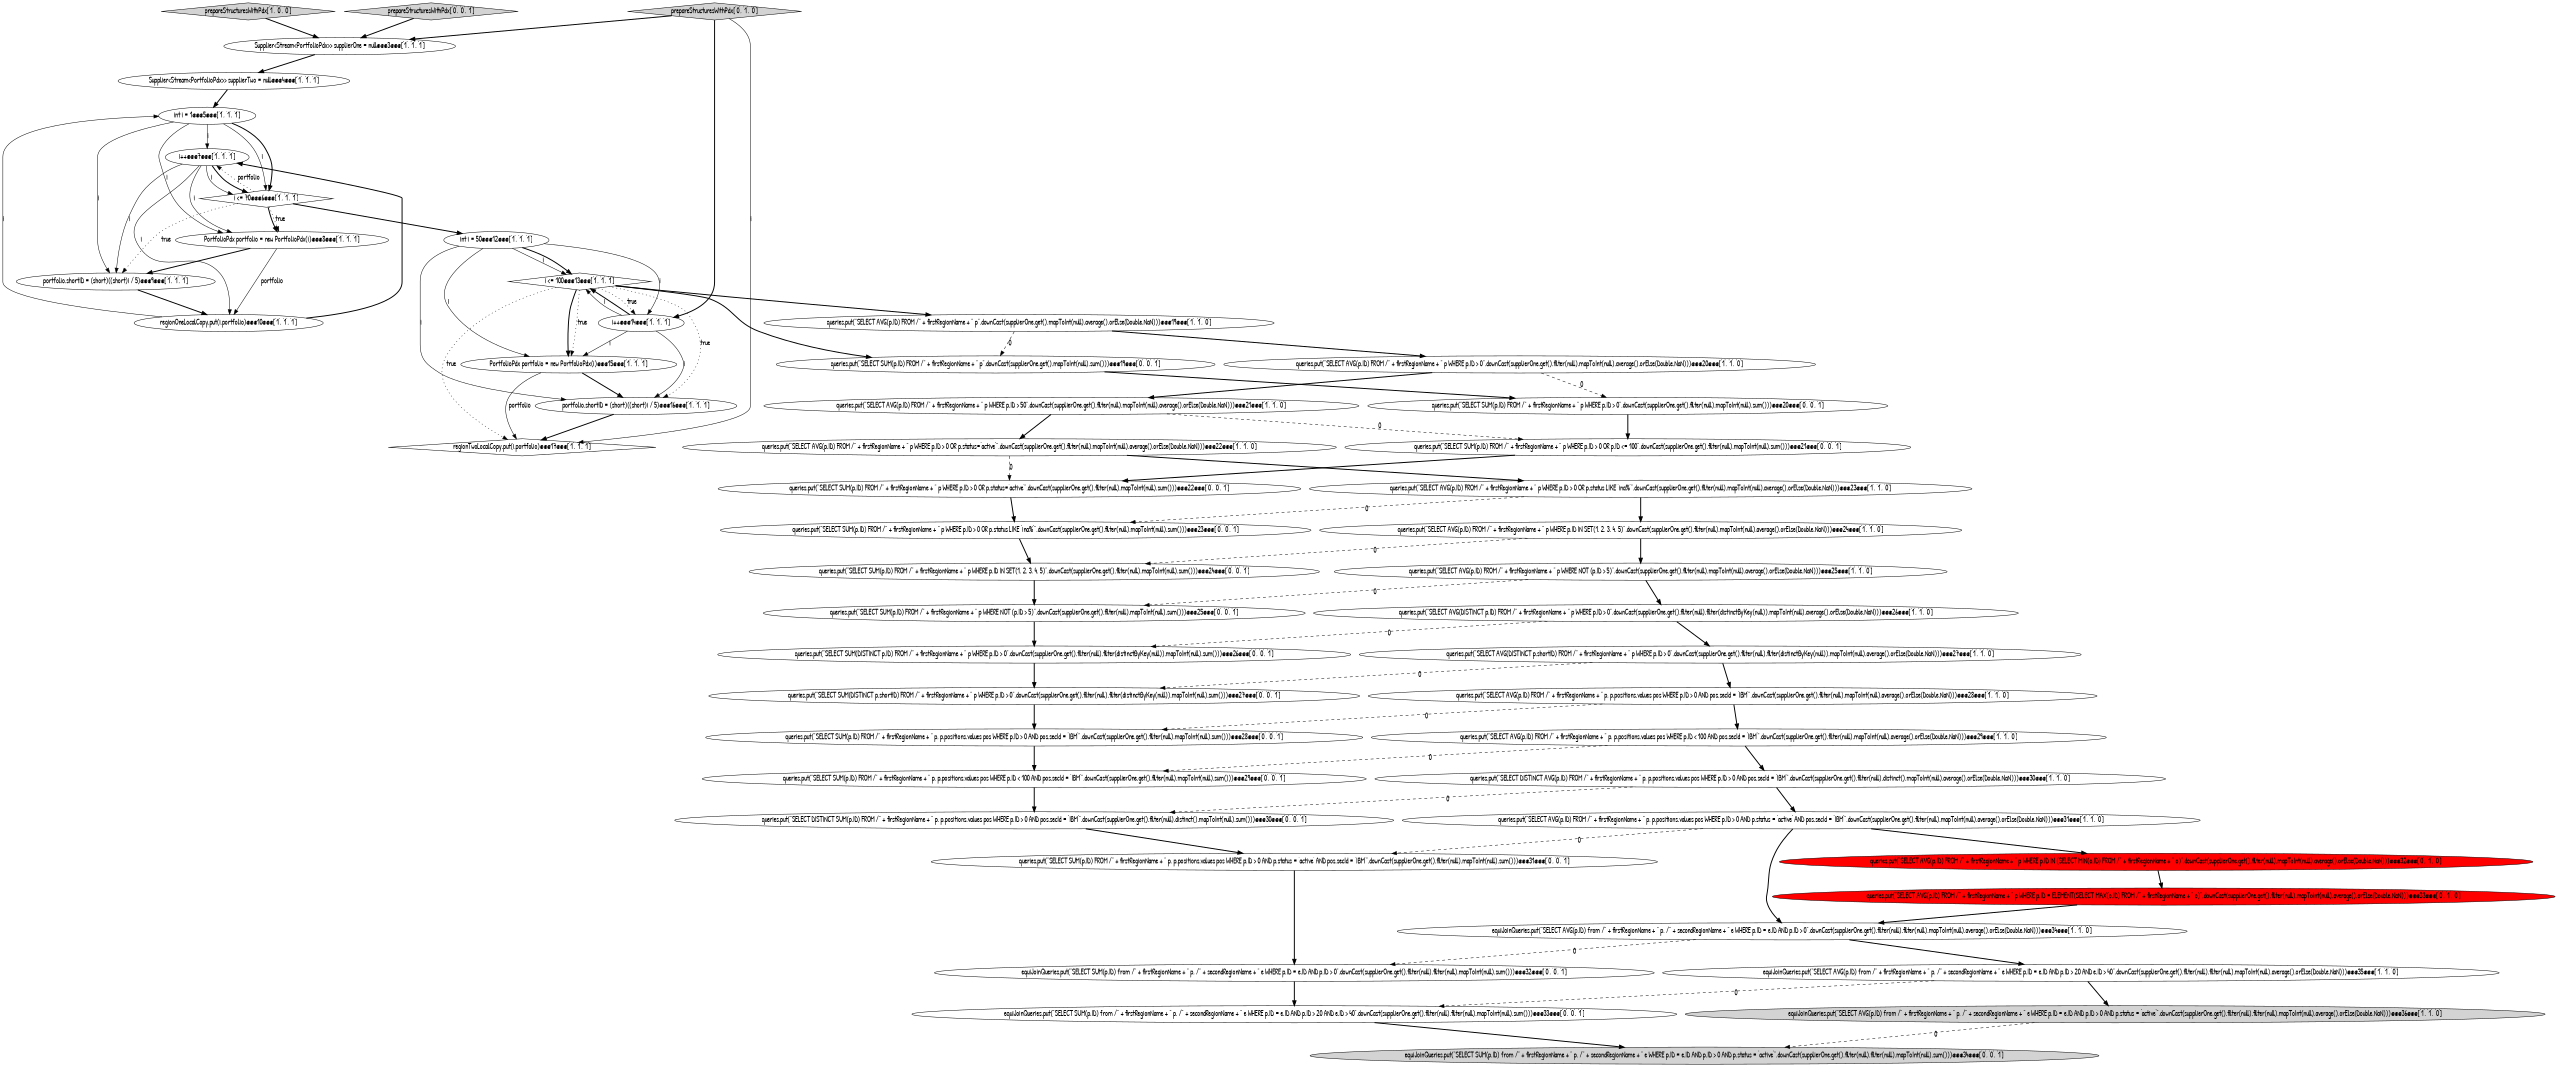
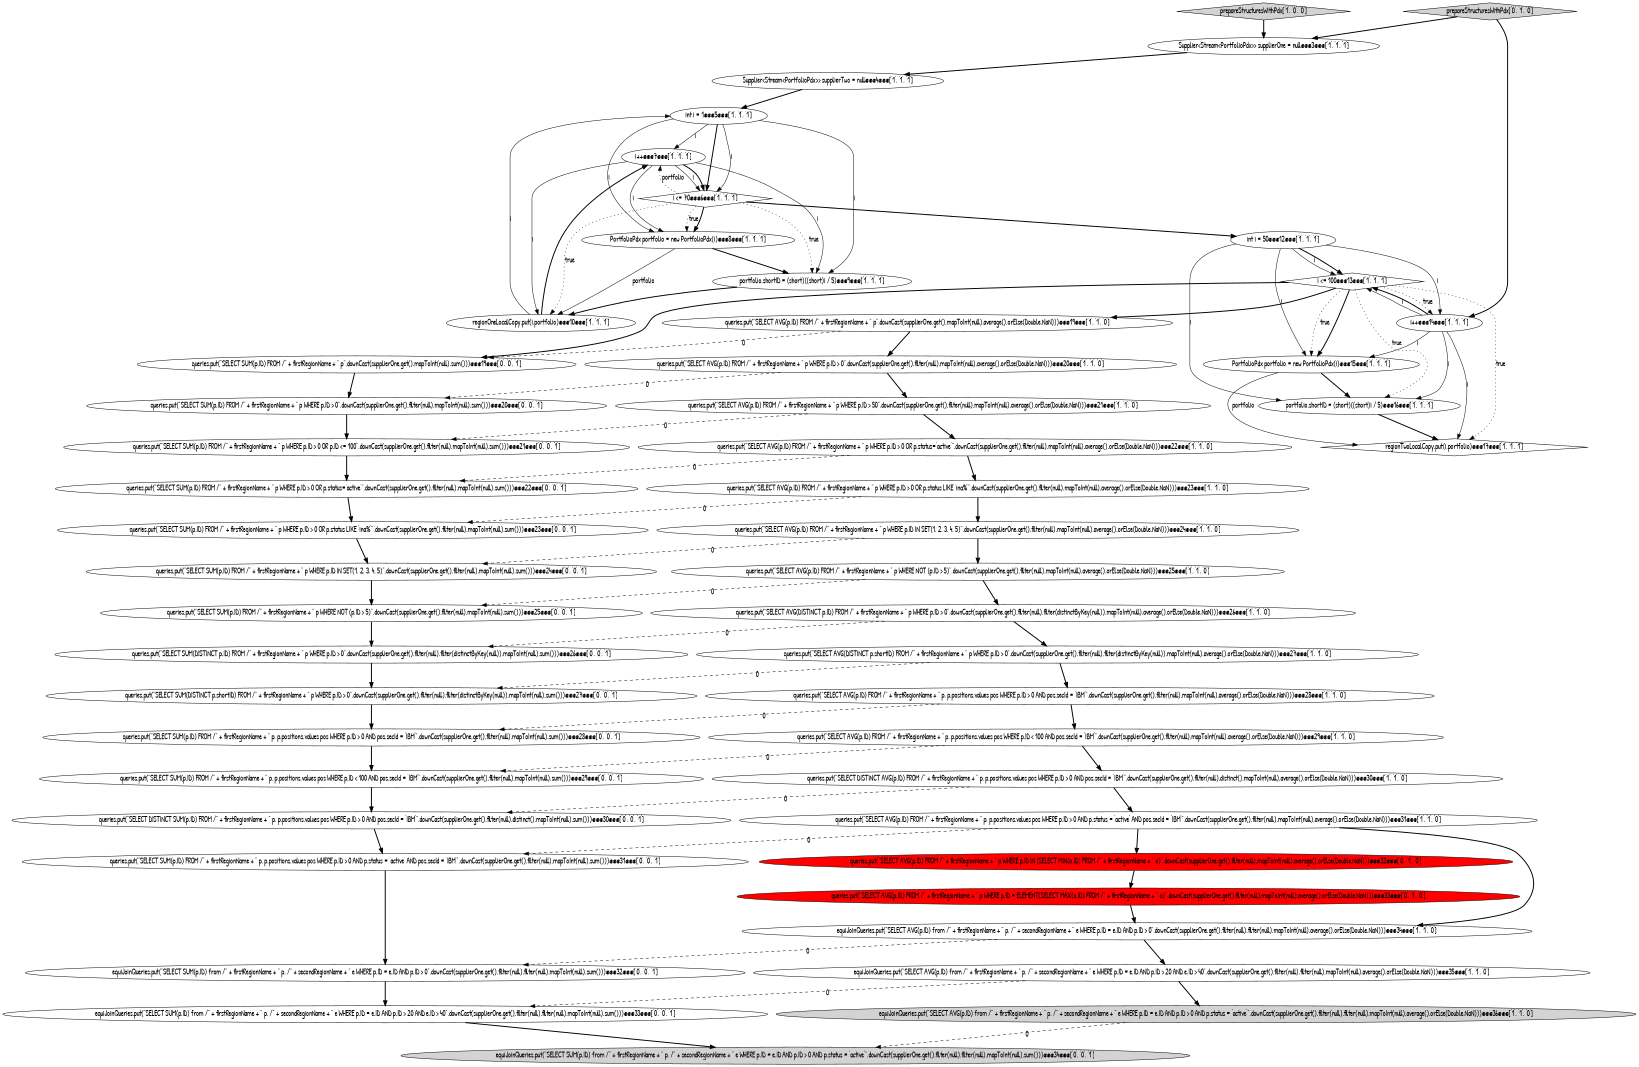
node "prepareStructuresWithPdx['0', '0', '1']": removed
edge "i <= 70@@@6@@@['1', '1', '1']" -> "regionOneLocalCopy.put(i,portfolio)@@@10@@@['1', '1', '1']": added, label "true"
edge "prepareStructuresWithPdx['0', '1', '0']" -> "regionTwoLocalCopy.put(i,portfolio)@@@17@@@['1', '1', '1']": now "i++@@@14@@@['1', '1', '1']" -> "regionTwoLocalCopy.put(i,portfolio)@@@17@@@['1', '1', '1']"
